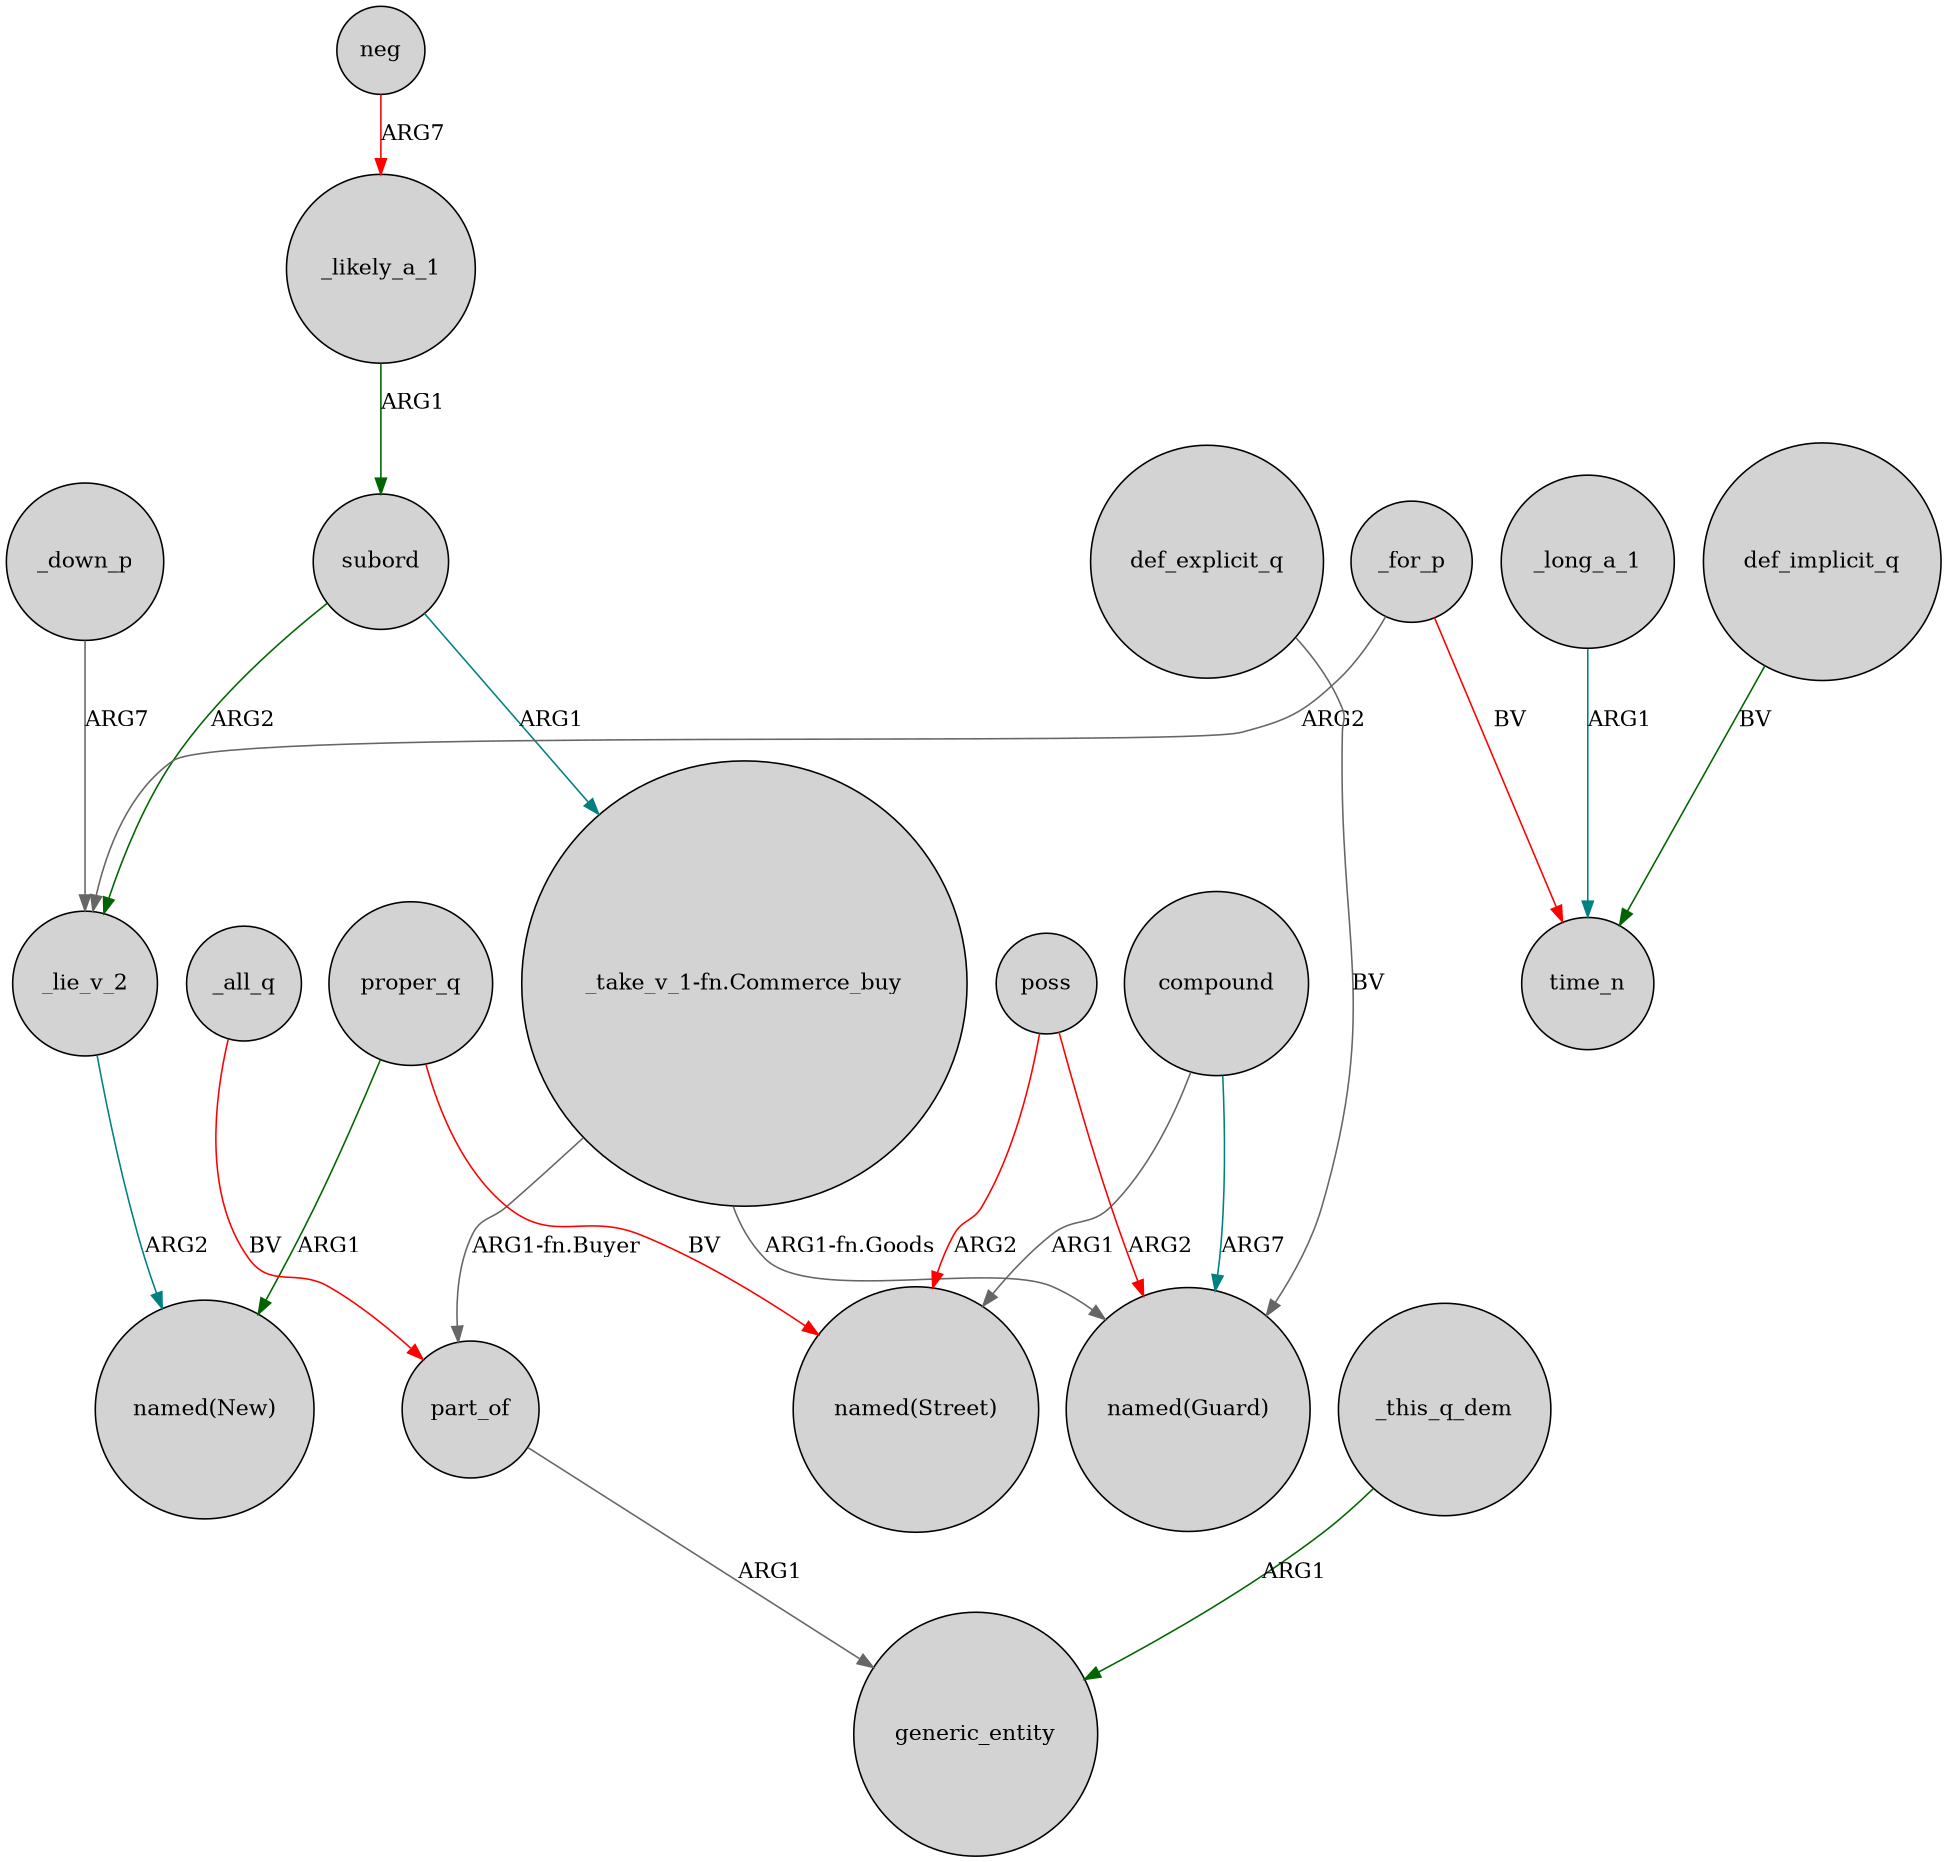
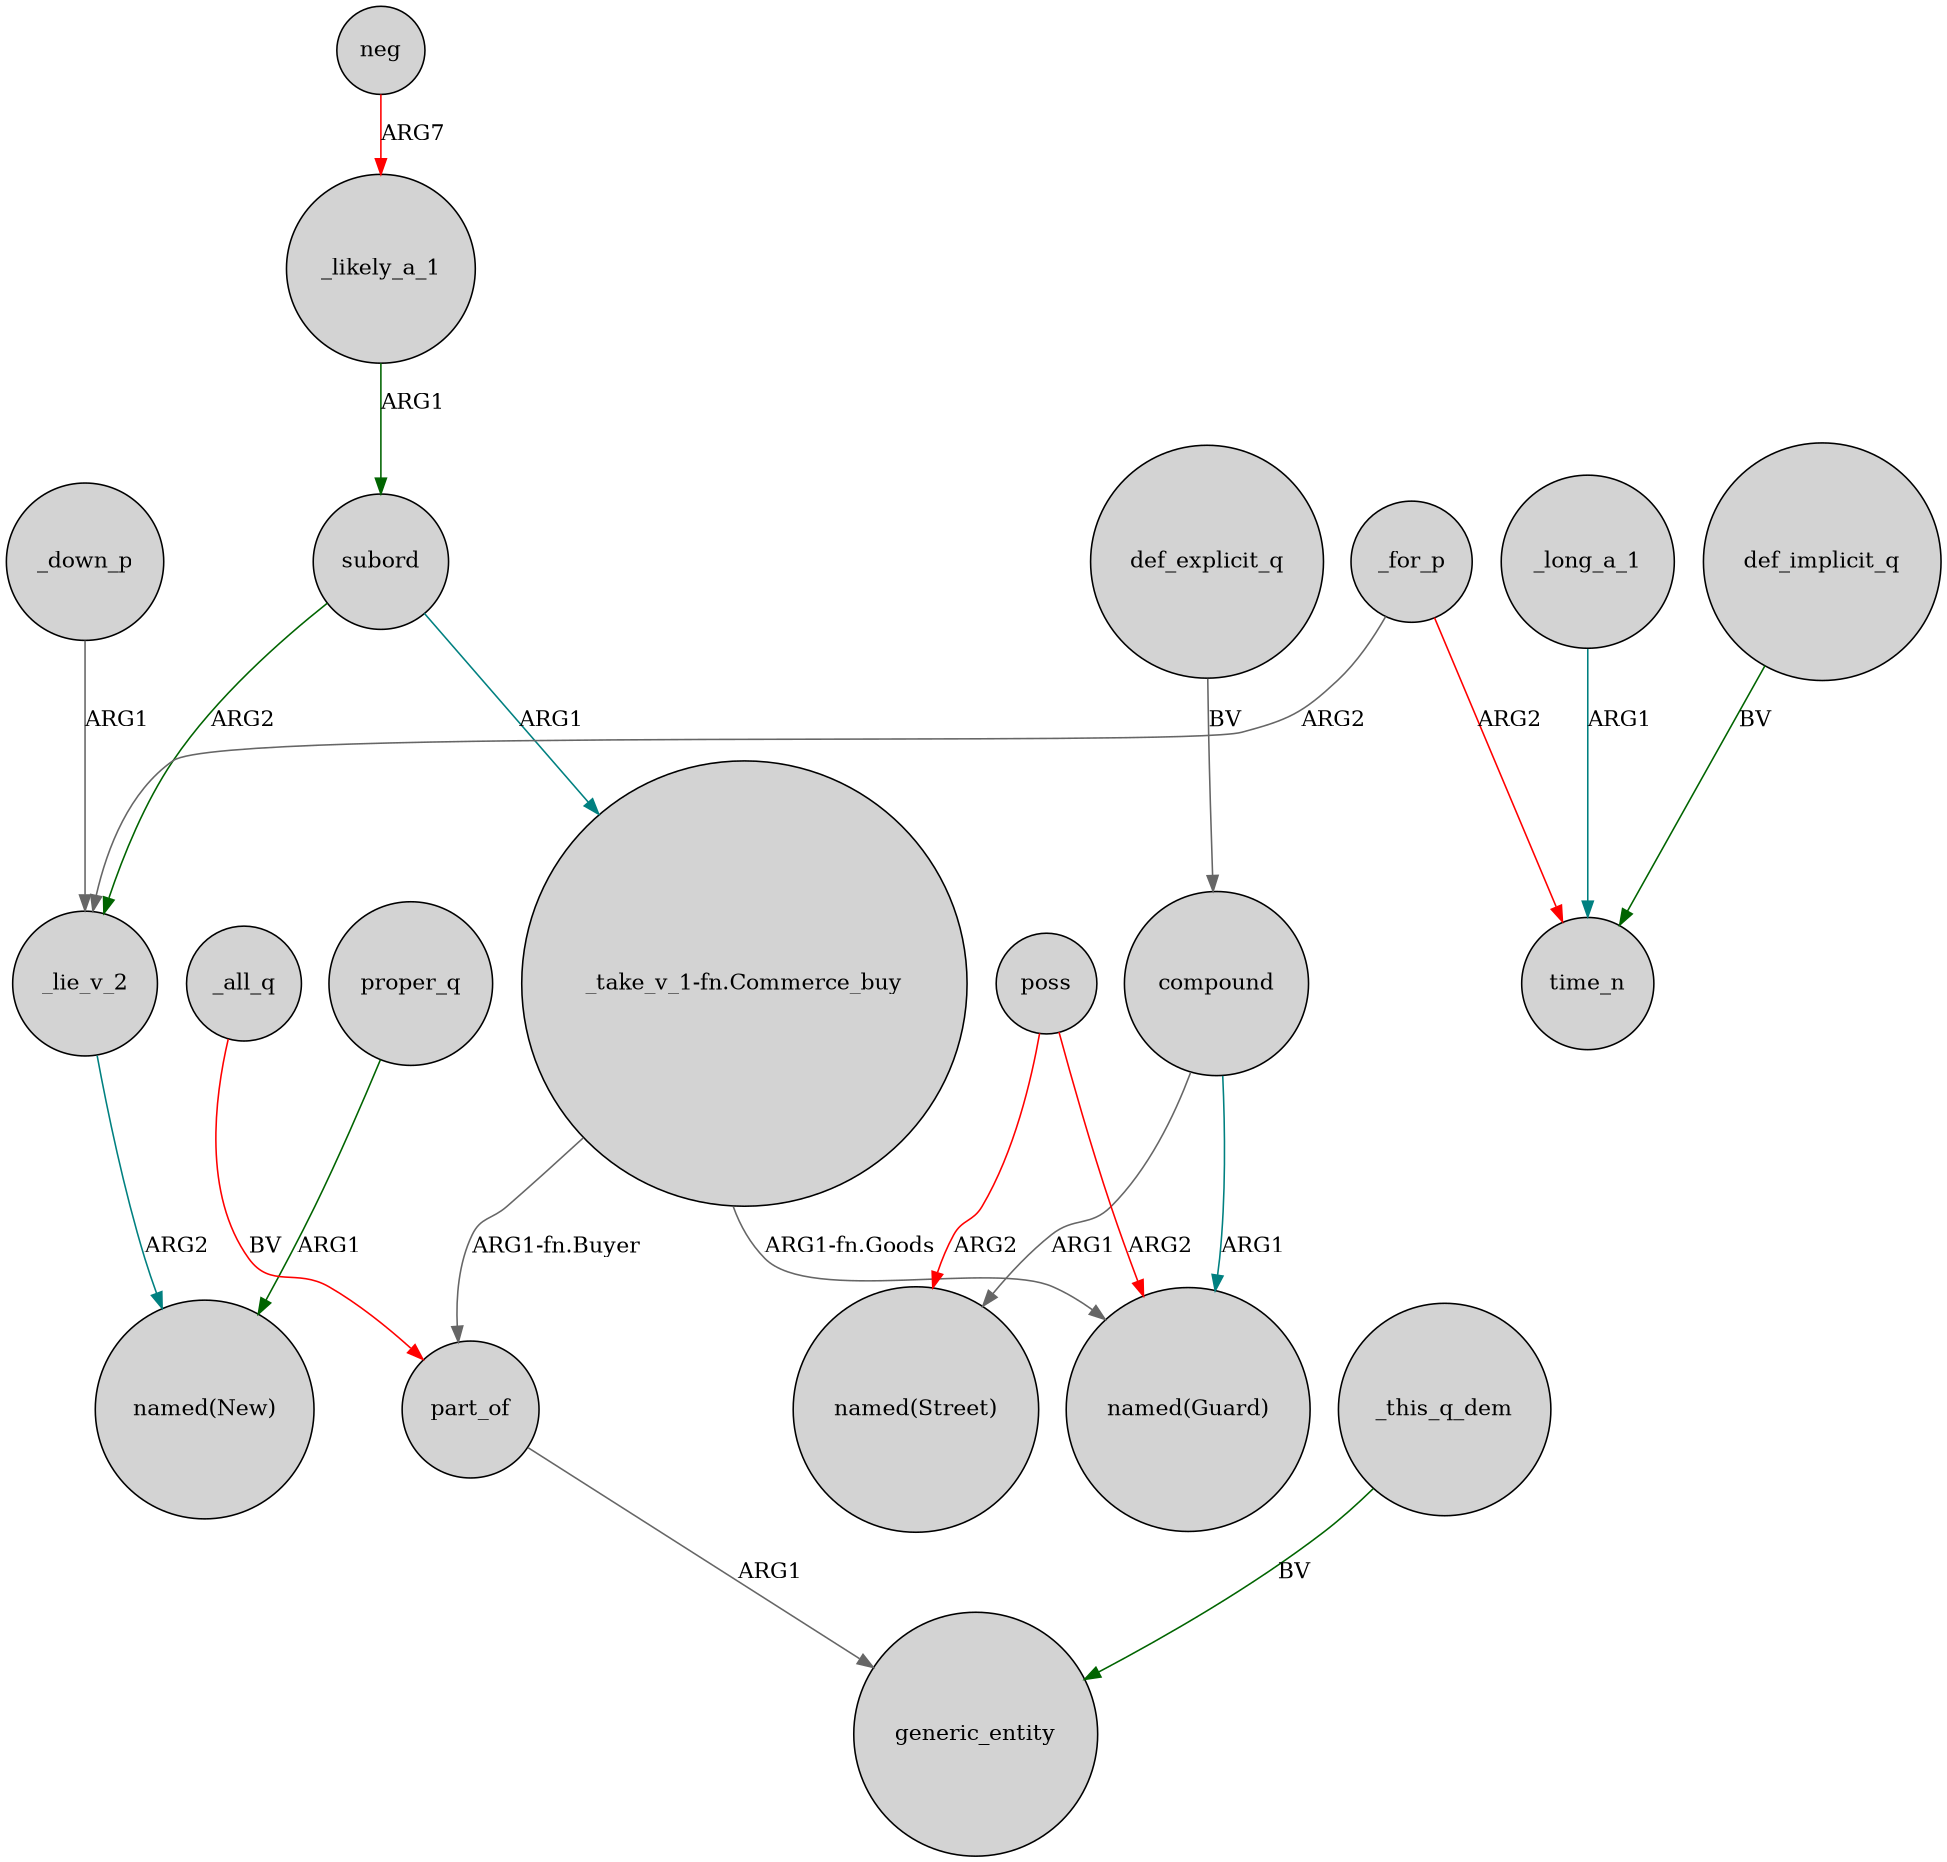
edge "_down_p" -> "_lie_v_2": label "ARG7" -> "ARG1"
edge "_for_p" -> "time_n": label "BV" -> "ARG2"
edge "def_explicit_q" -> "named(Guard)": now "def_explicit_q" -> "compound"
edge "proper_q" -> "named(Street)": removed, label "BV"
edge "compound" -> "named(Guard)": label "ARG7" -> "ARG1"
edge "_this_q_dem" -> "generic_entity": label "ARG1" -> "BV"
